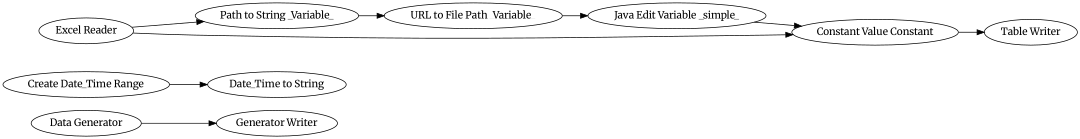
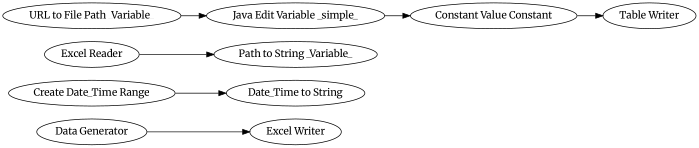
edge "Path to String _Variable_" -> "URL to File Path _Variable_": removed
edge "Excel Reader" -> "Constant Value Constant": removed
node "Generator Writer": label "Generator Writer" -> "Excel Writer"
